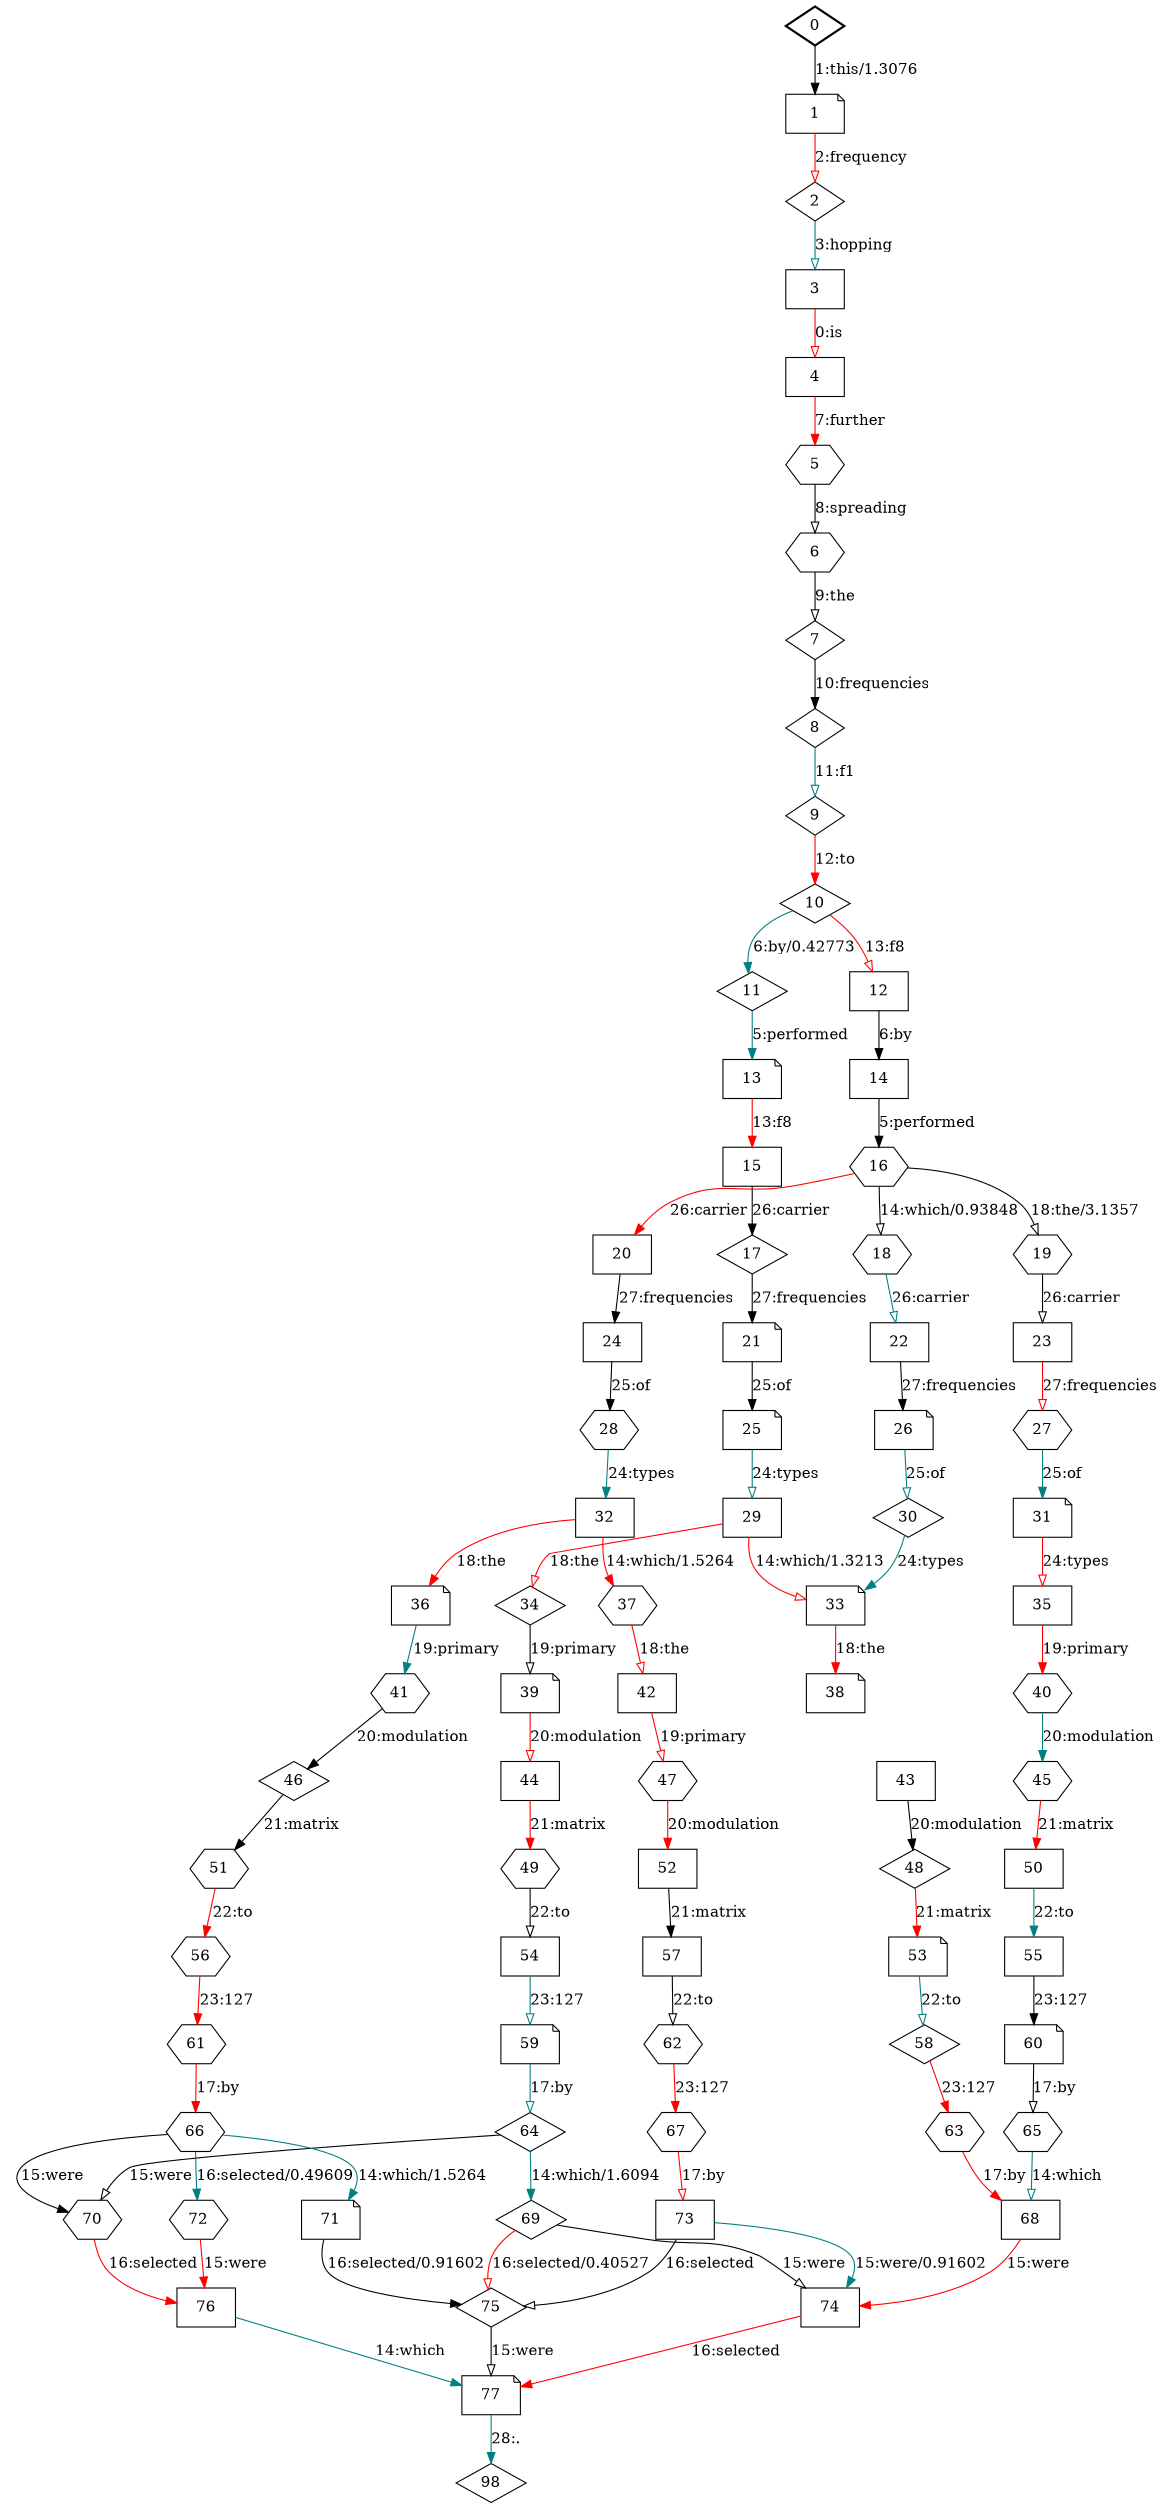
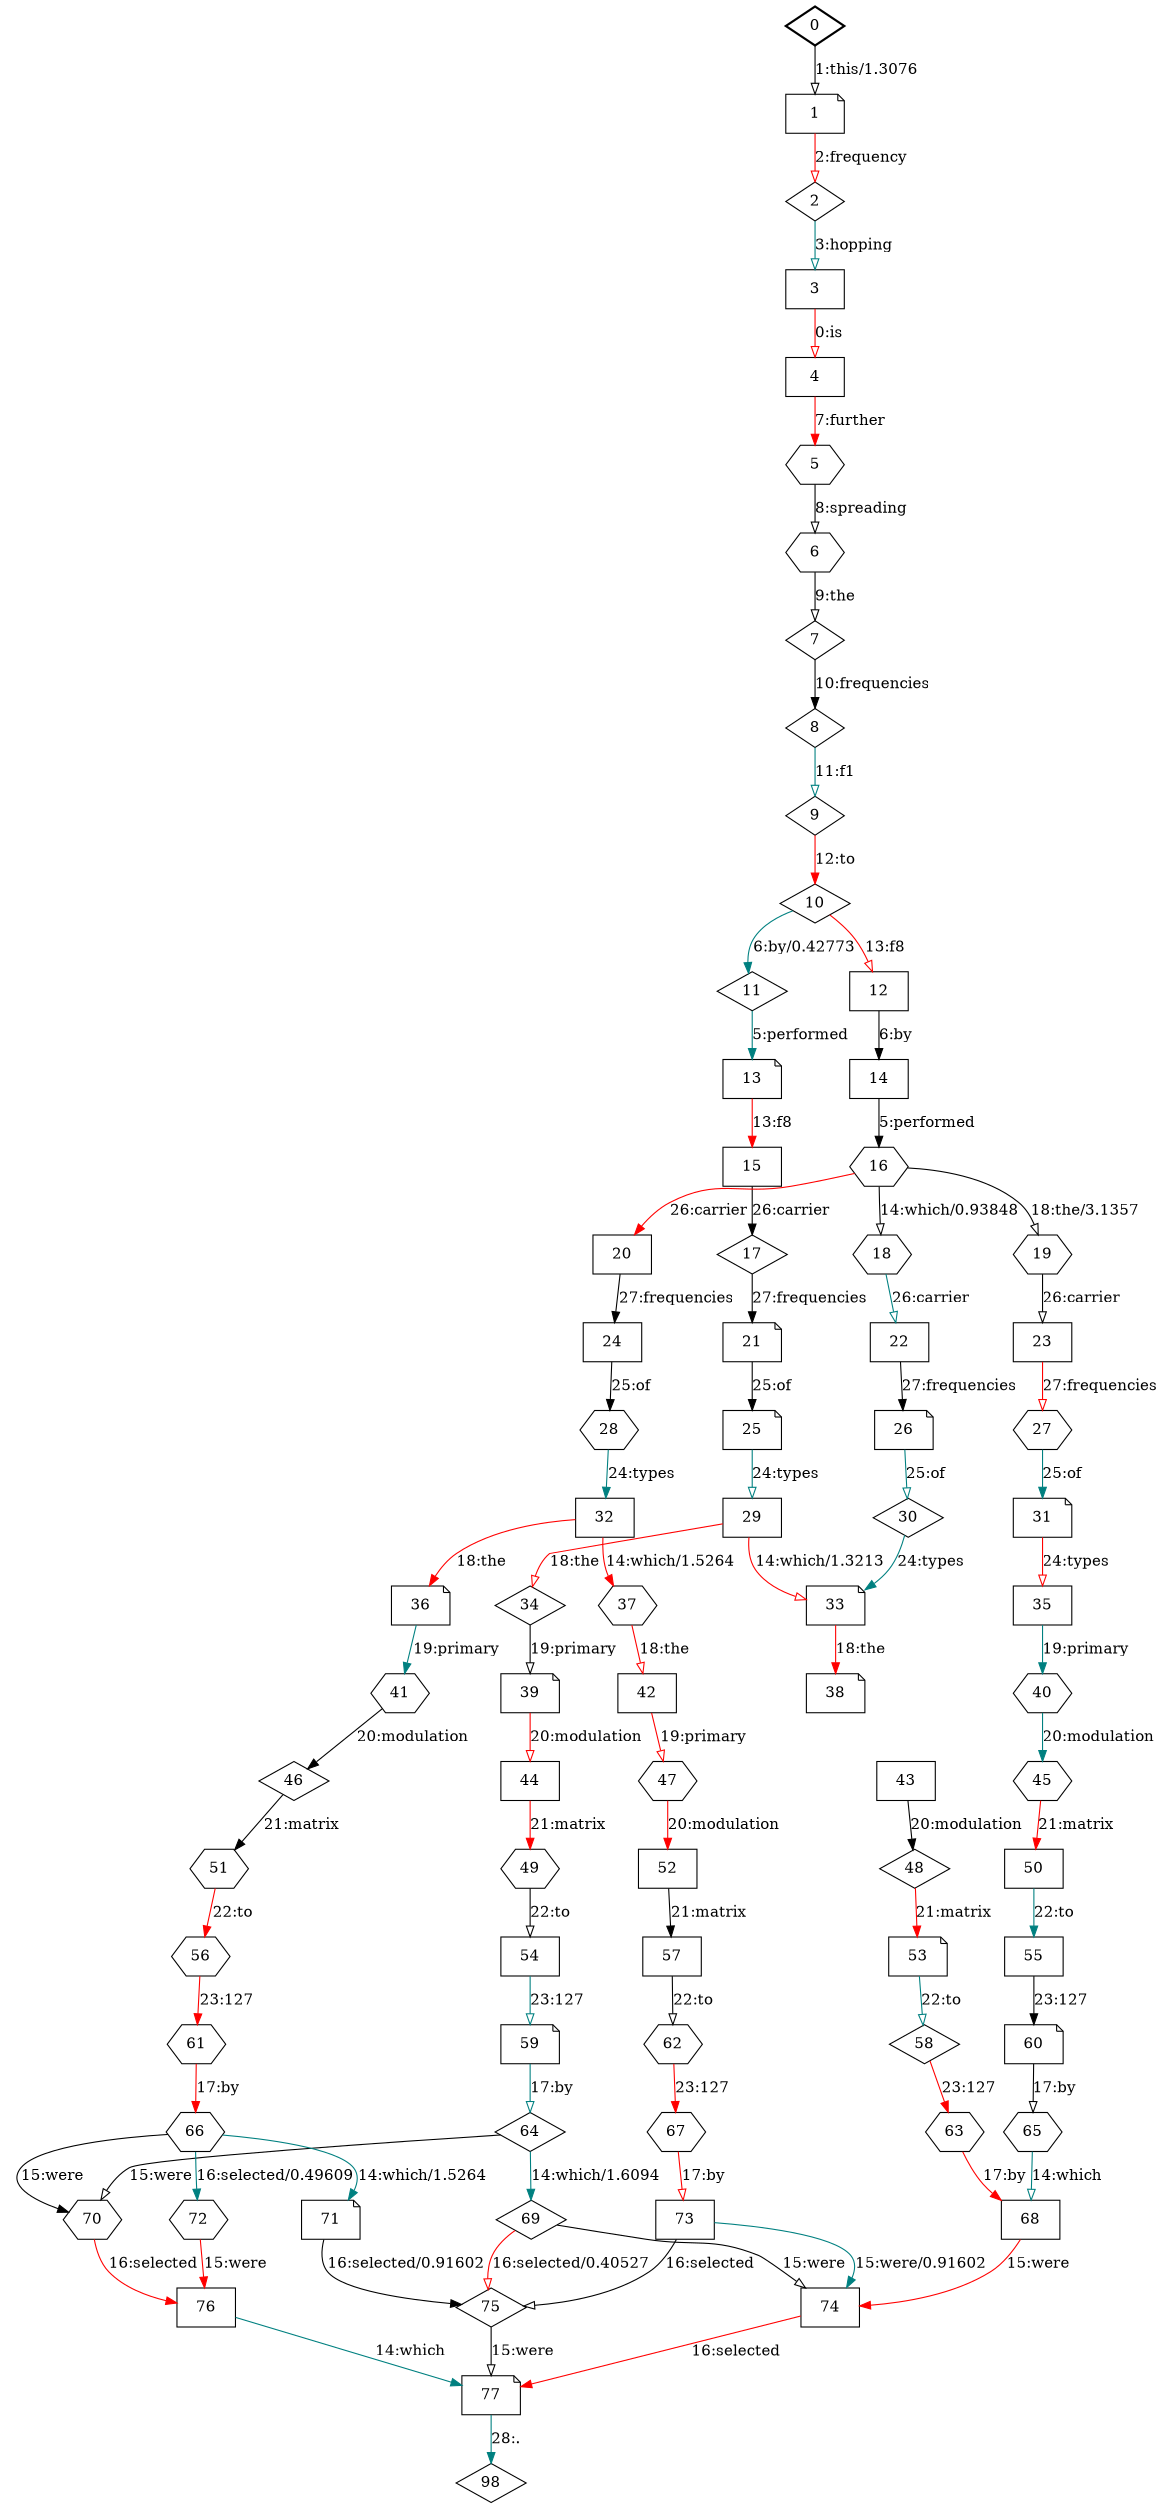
edge "0" -> "1": arrowhead normal -> onormal
edge "35" -> "40": color red -> teal
